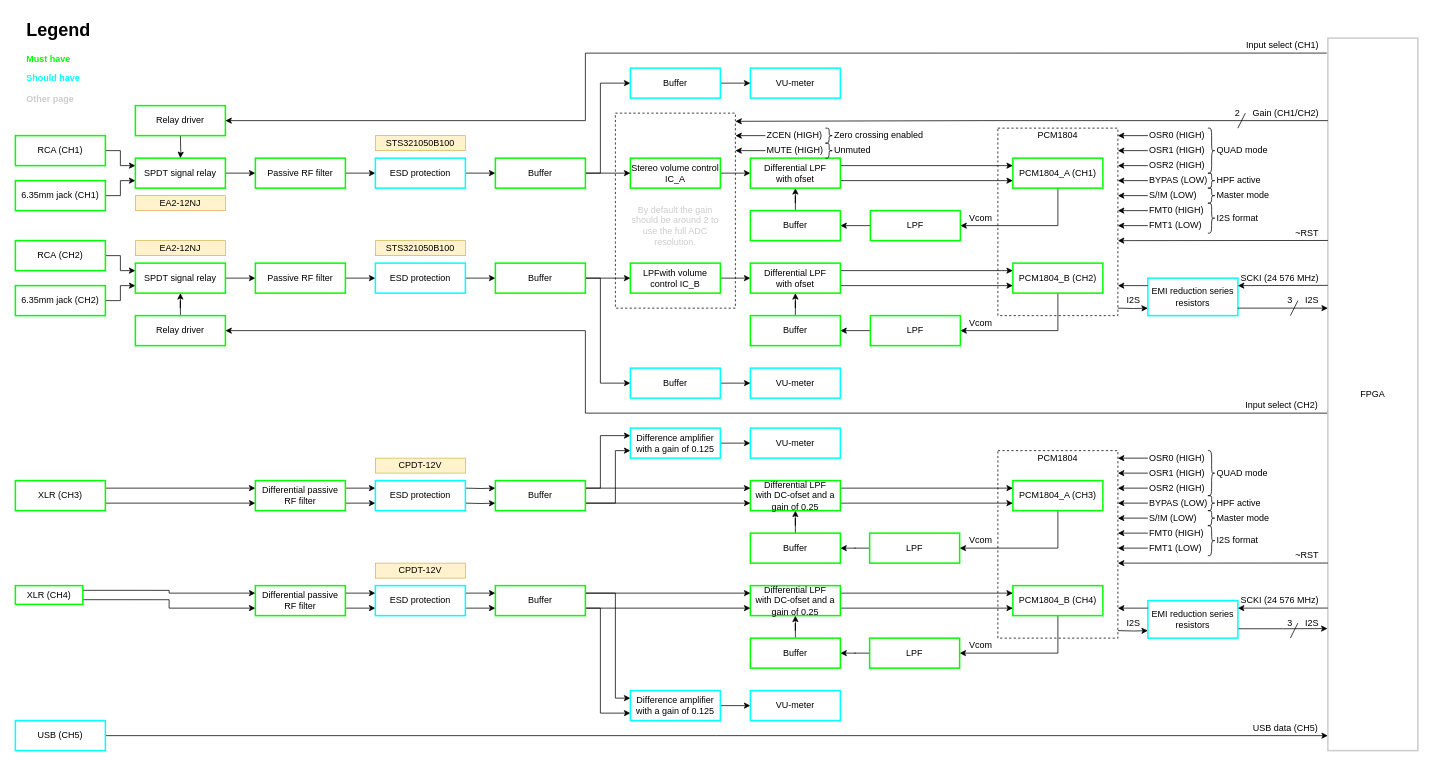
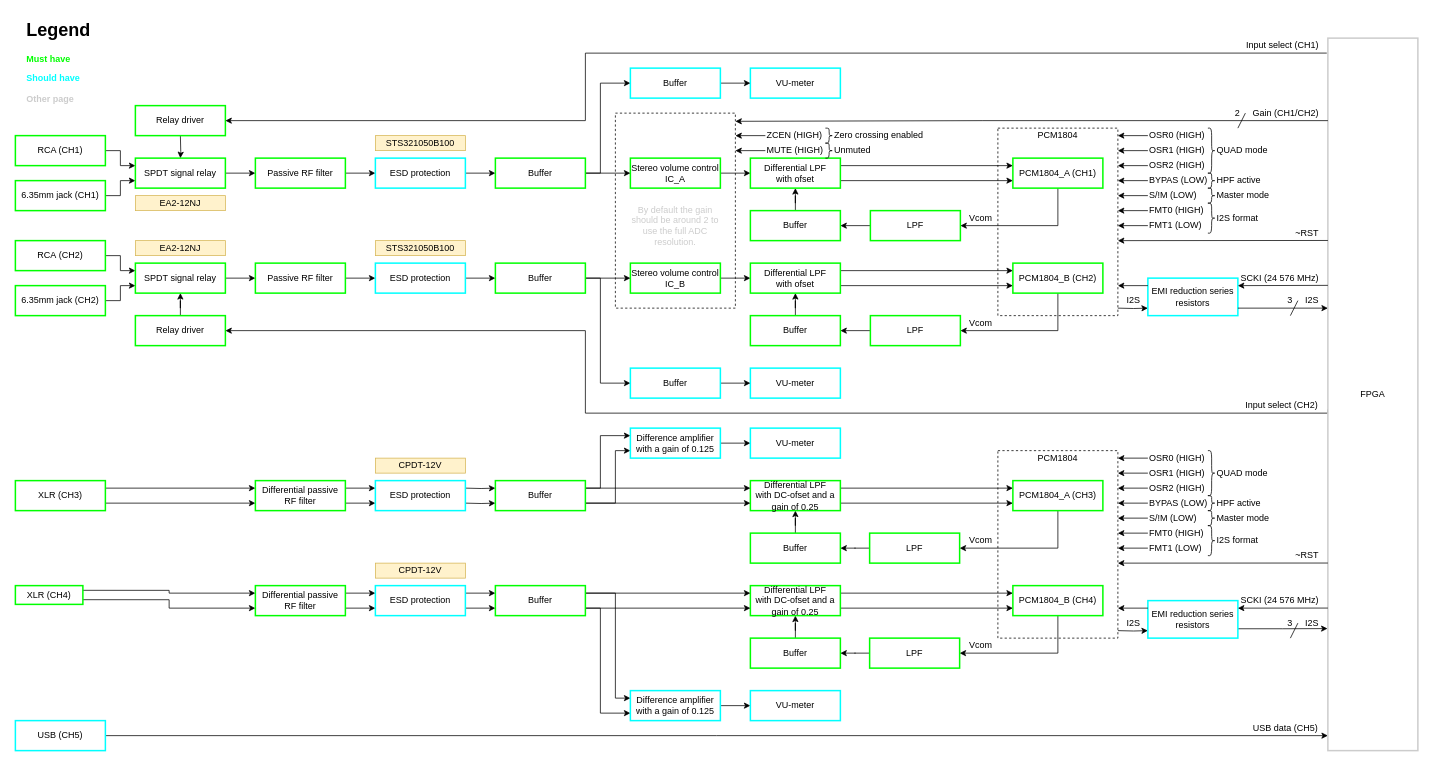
node "LPFwith volume control IC_B": label "LPFwith volume control IC_B" -> "Stereo volume control IC_B"
